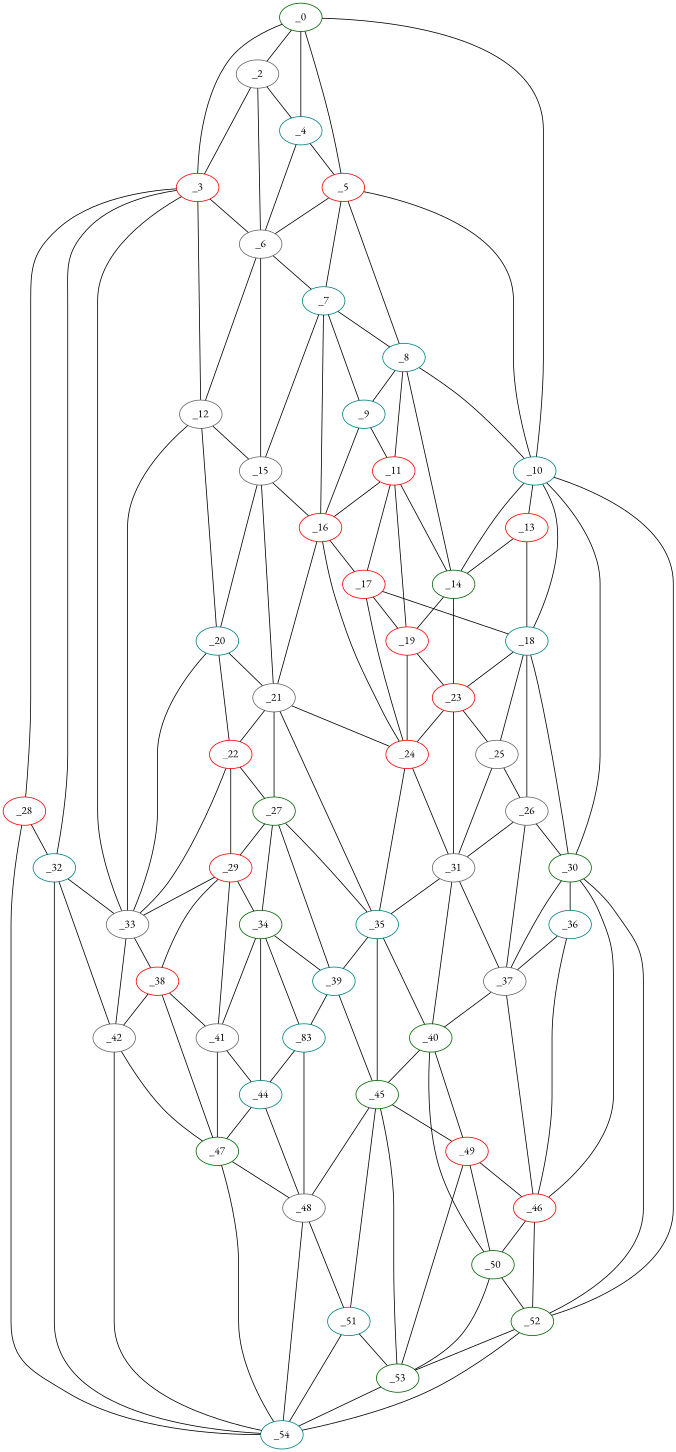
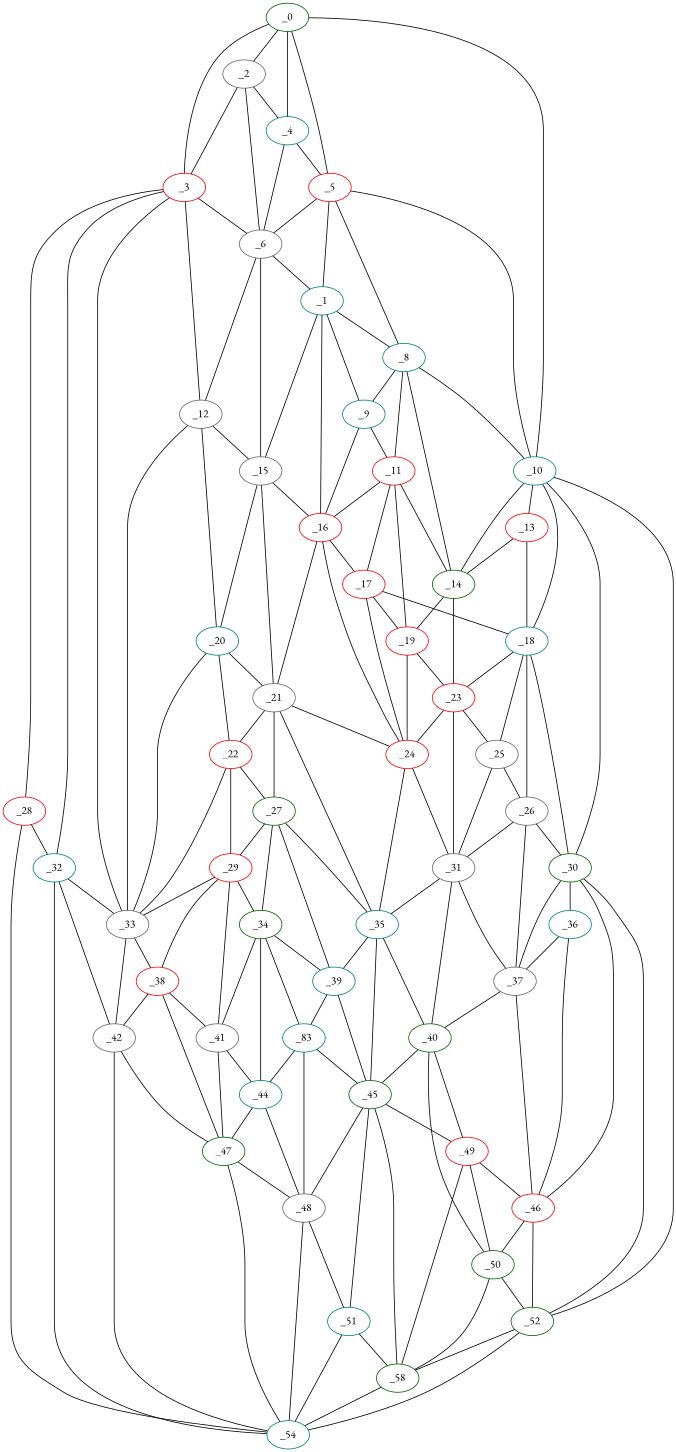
node "_7": label "_7" -> "_1"
edge "_83" -- "_45": added
node "_53": label "_53" -> "_58"
